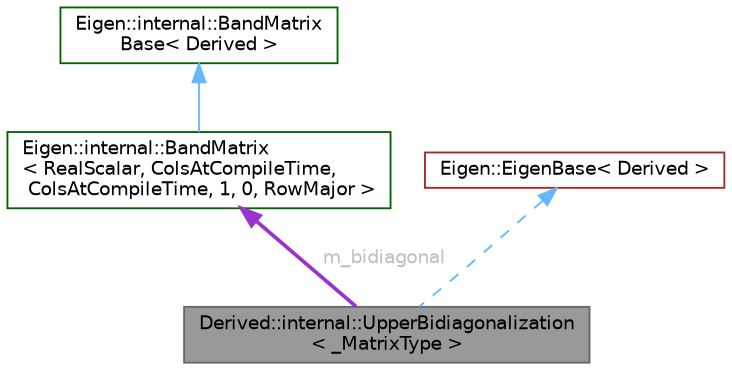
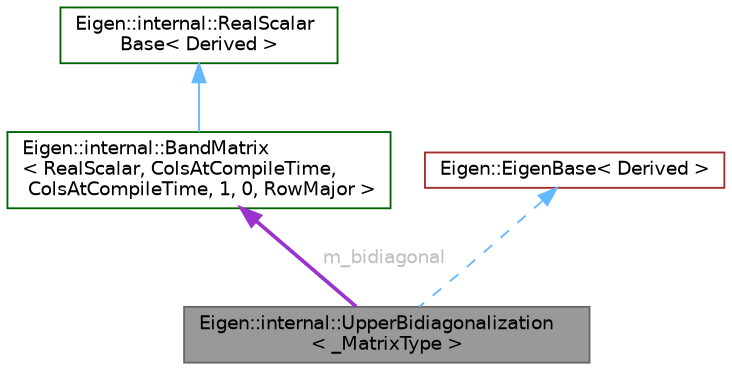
node "Eigen::internal::BandMatrix Base< Derived >": label "Eigen::internal::BandMatrix Base< Derived >" -> "Eigen::internal::RealScalar Base< Derived >"
node "Derived::internal::UpperBidiagonalization < _MatrixType >": label "Derived::internal::UpperBidiagonalization < _MatrixType >" -> "Eigen::internal::UpperBidiagonalization < _MatrixType >"
